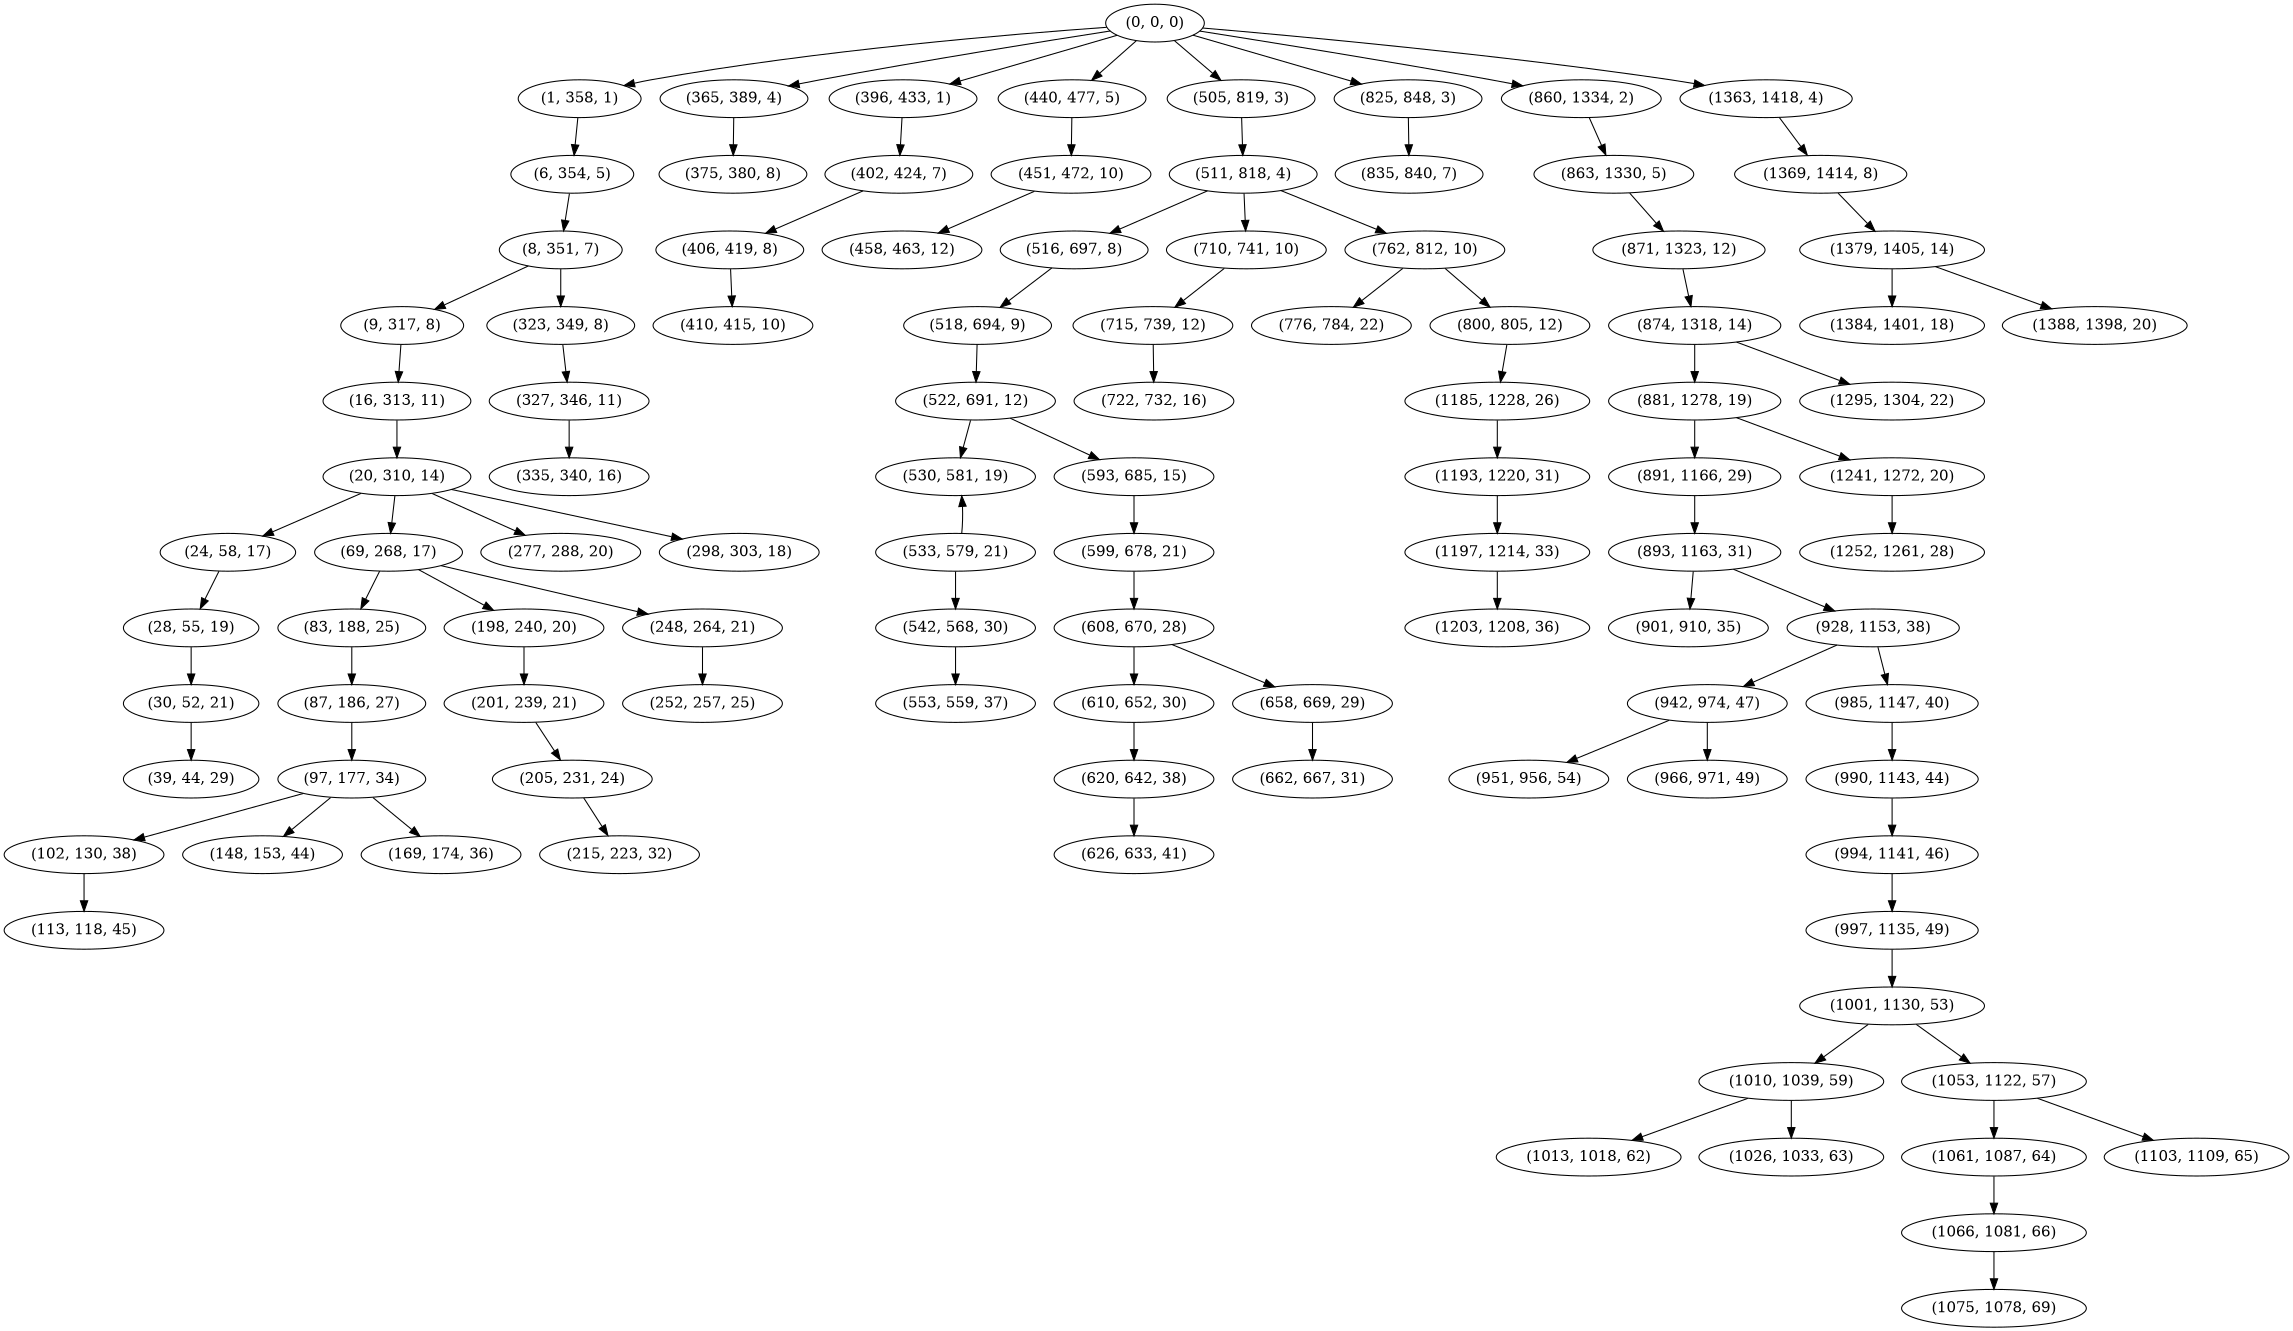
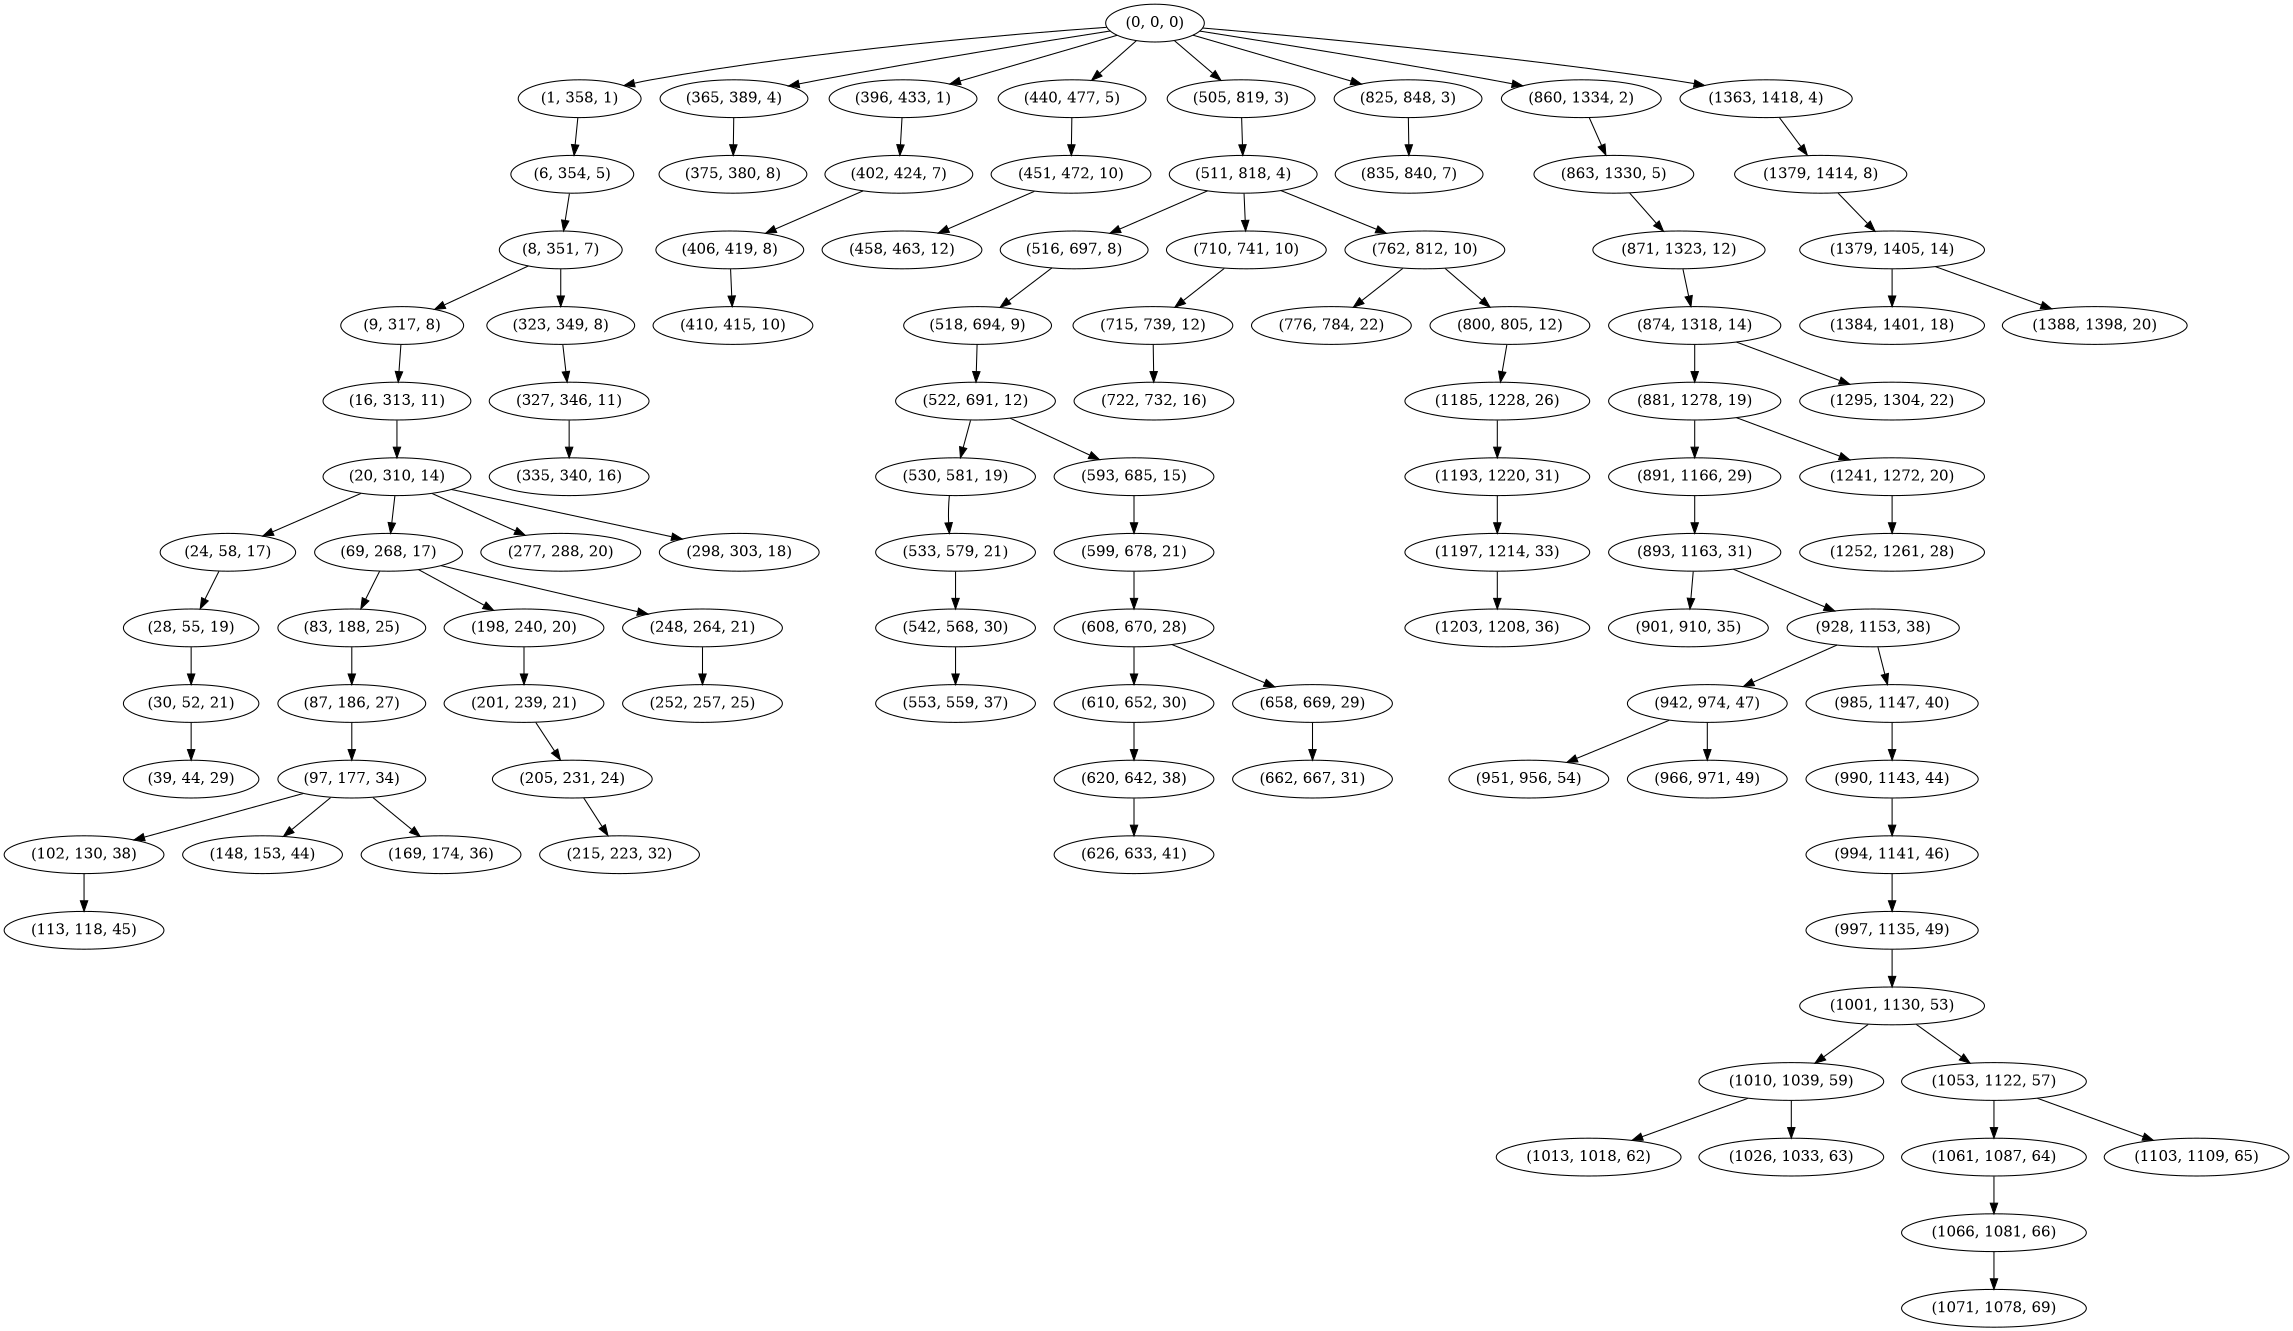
node "(1369, 1414, 8)": label "(1369, 1414, 8)" -> "(1379, 1414, 8)"
edge "(533, 579, 21)" -> "(530, 581, 19)": reversed
node "(1075, 1078, 69)": label "(1075, 1078, 69)" -> "(1071, 1078, 69)"
